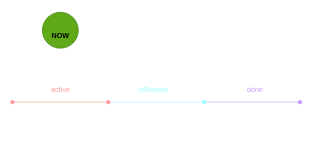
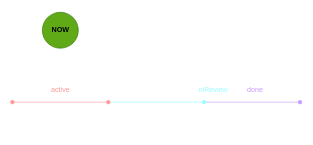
node "NOW": moved (60, 36) -> (60, 30)
node "inReview": moved (153, 90) -> (213, 90)
